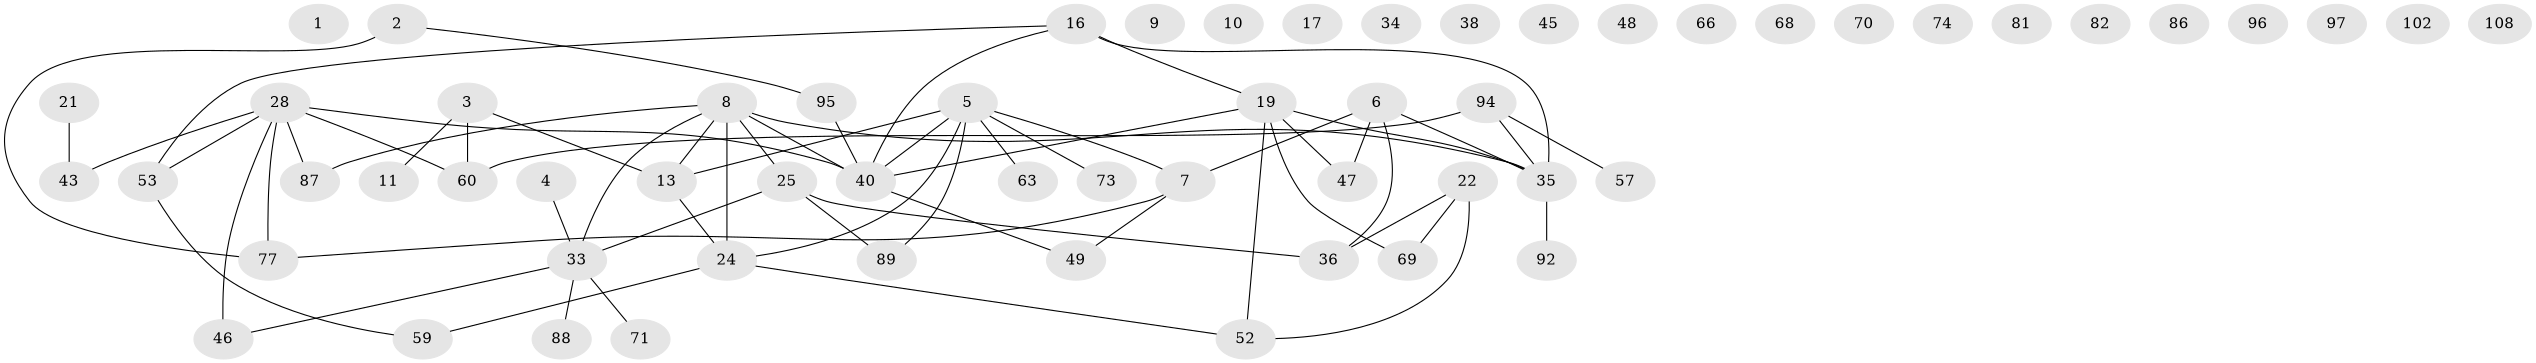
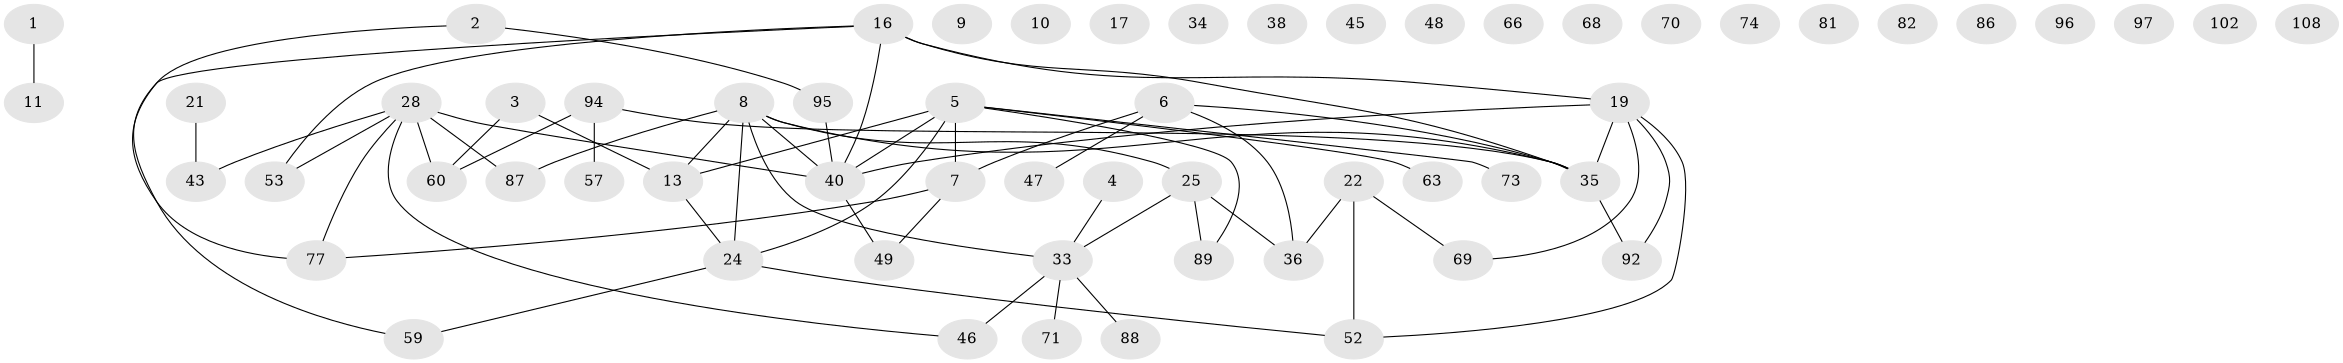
edge "3" -- "11": now "1" -- "11"
edge "19" -- "47": now "19" -- "92"
edge "53" -- "59": now "16" -- "59"
